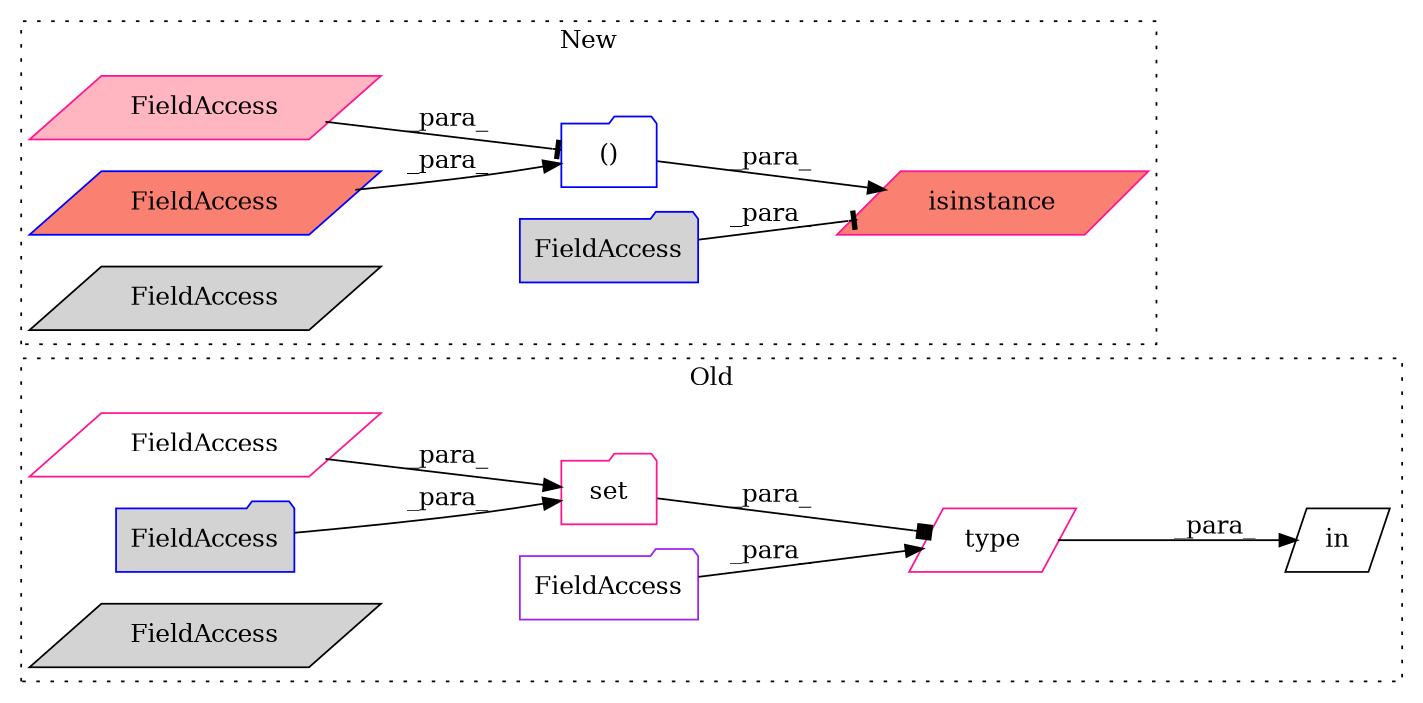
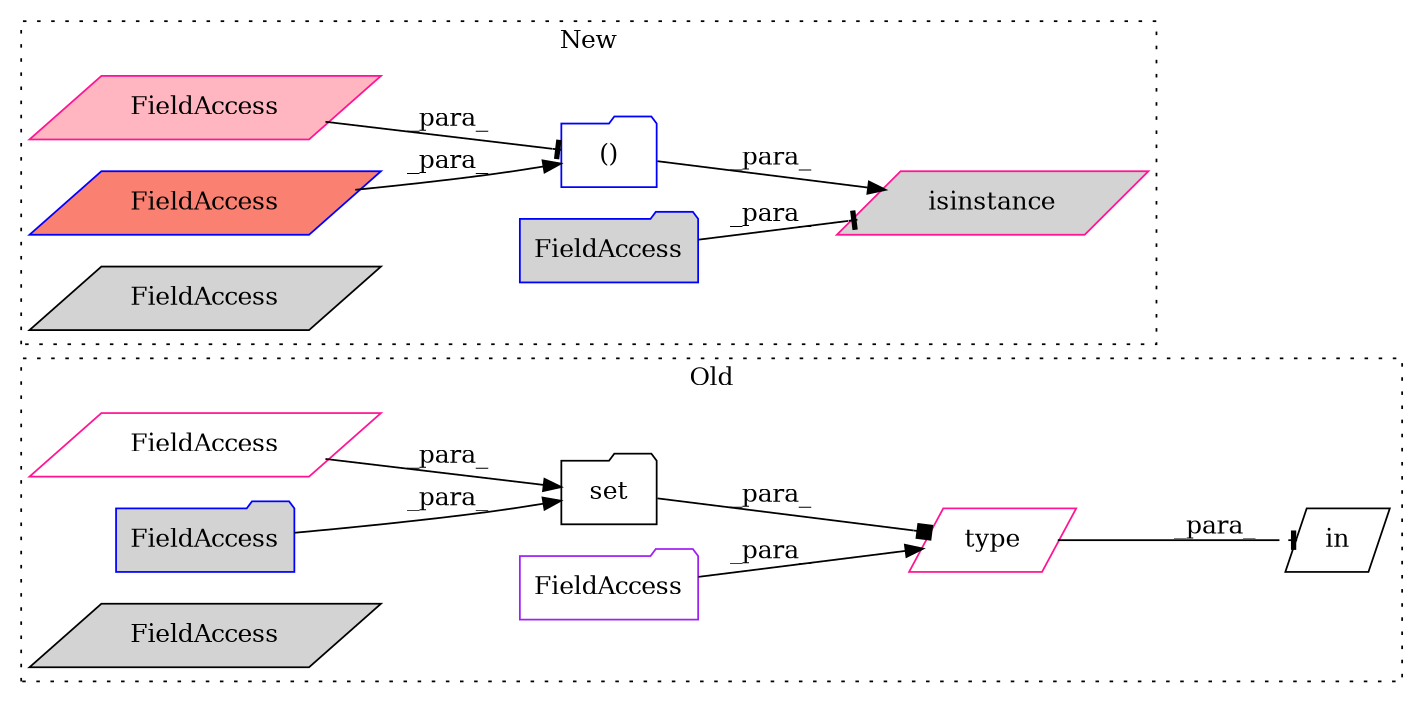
node "isinstance": fillcolor salmon -> lightgrey
node "set": color deeppink -> black
edge "type" -> "in": arrowhead normal -> tee
